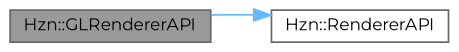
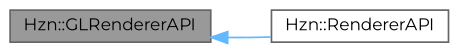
edge "Hzn::GLRendererAPI" -> "Hzn::RendererAPI": reversed
